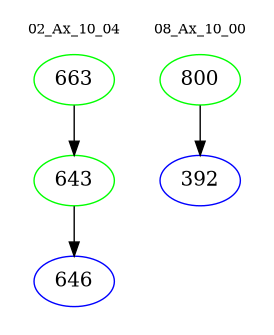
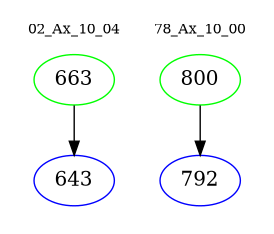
cluster "08_Ax_10_00": label "08_Ax_10_00" -> "78_Ax_10_00"
node "643": color green -> blue
node "392": label "392" -> "792"
node "646": removed
